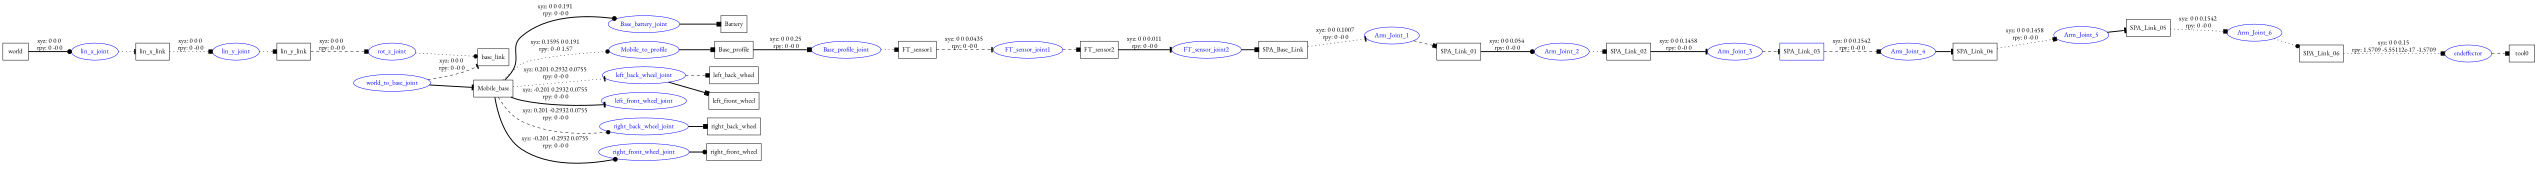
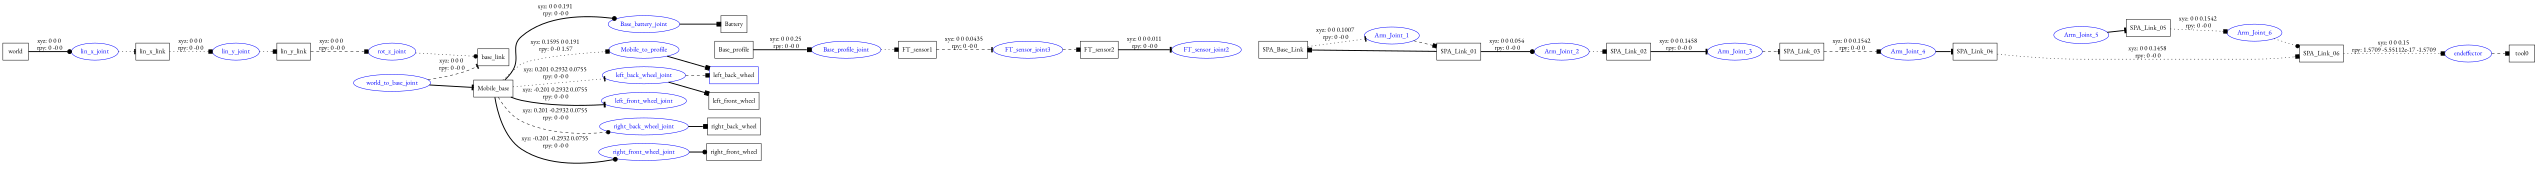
edge "SPA_Link_04" -> "Arm_Joint_5": now "SPA_Link_04" -> "SPA_Link_06"
edge "Mobile_to_profile" -> "Base_profile": now "Mobile_to_profile" -> "left_back_wheel"
node "FT_sensor_joint1": label "FT_sensor_joint1" -> "FT_sensor_joint3"
edge "FT_sensor_joint2" -> "SPA_Base_Link": now "SPA_Link_01" -> "SPA_Base_Link"
node "SPA_Link_03": color blue -> black
edge "Mobile_base" -> "Mobile_to_profile": arrowhead dot -> box
node "left_back_wheel": color black -> blue
